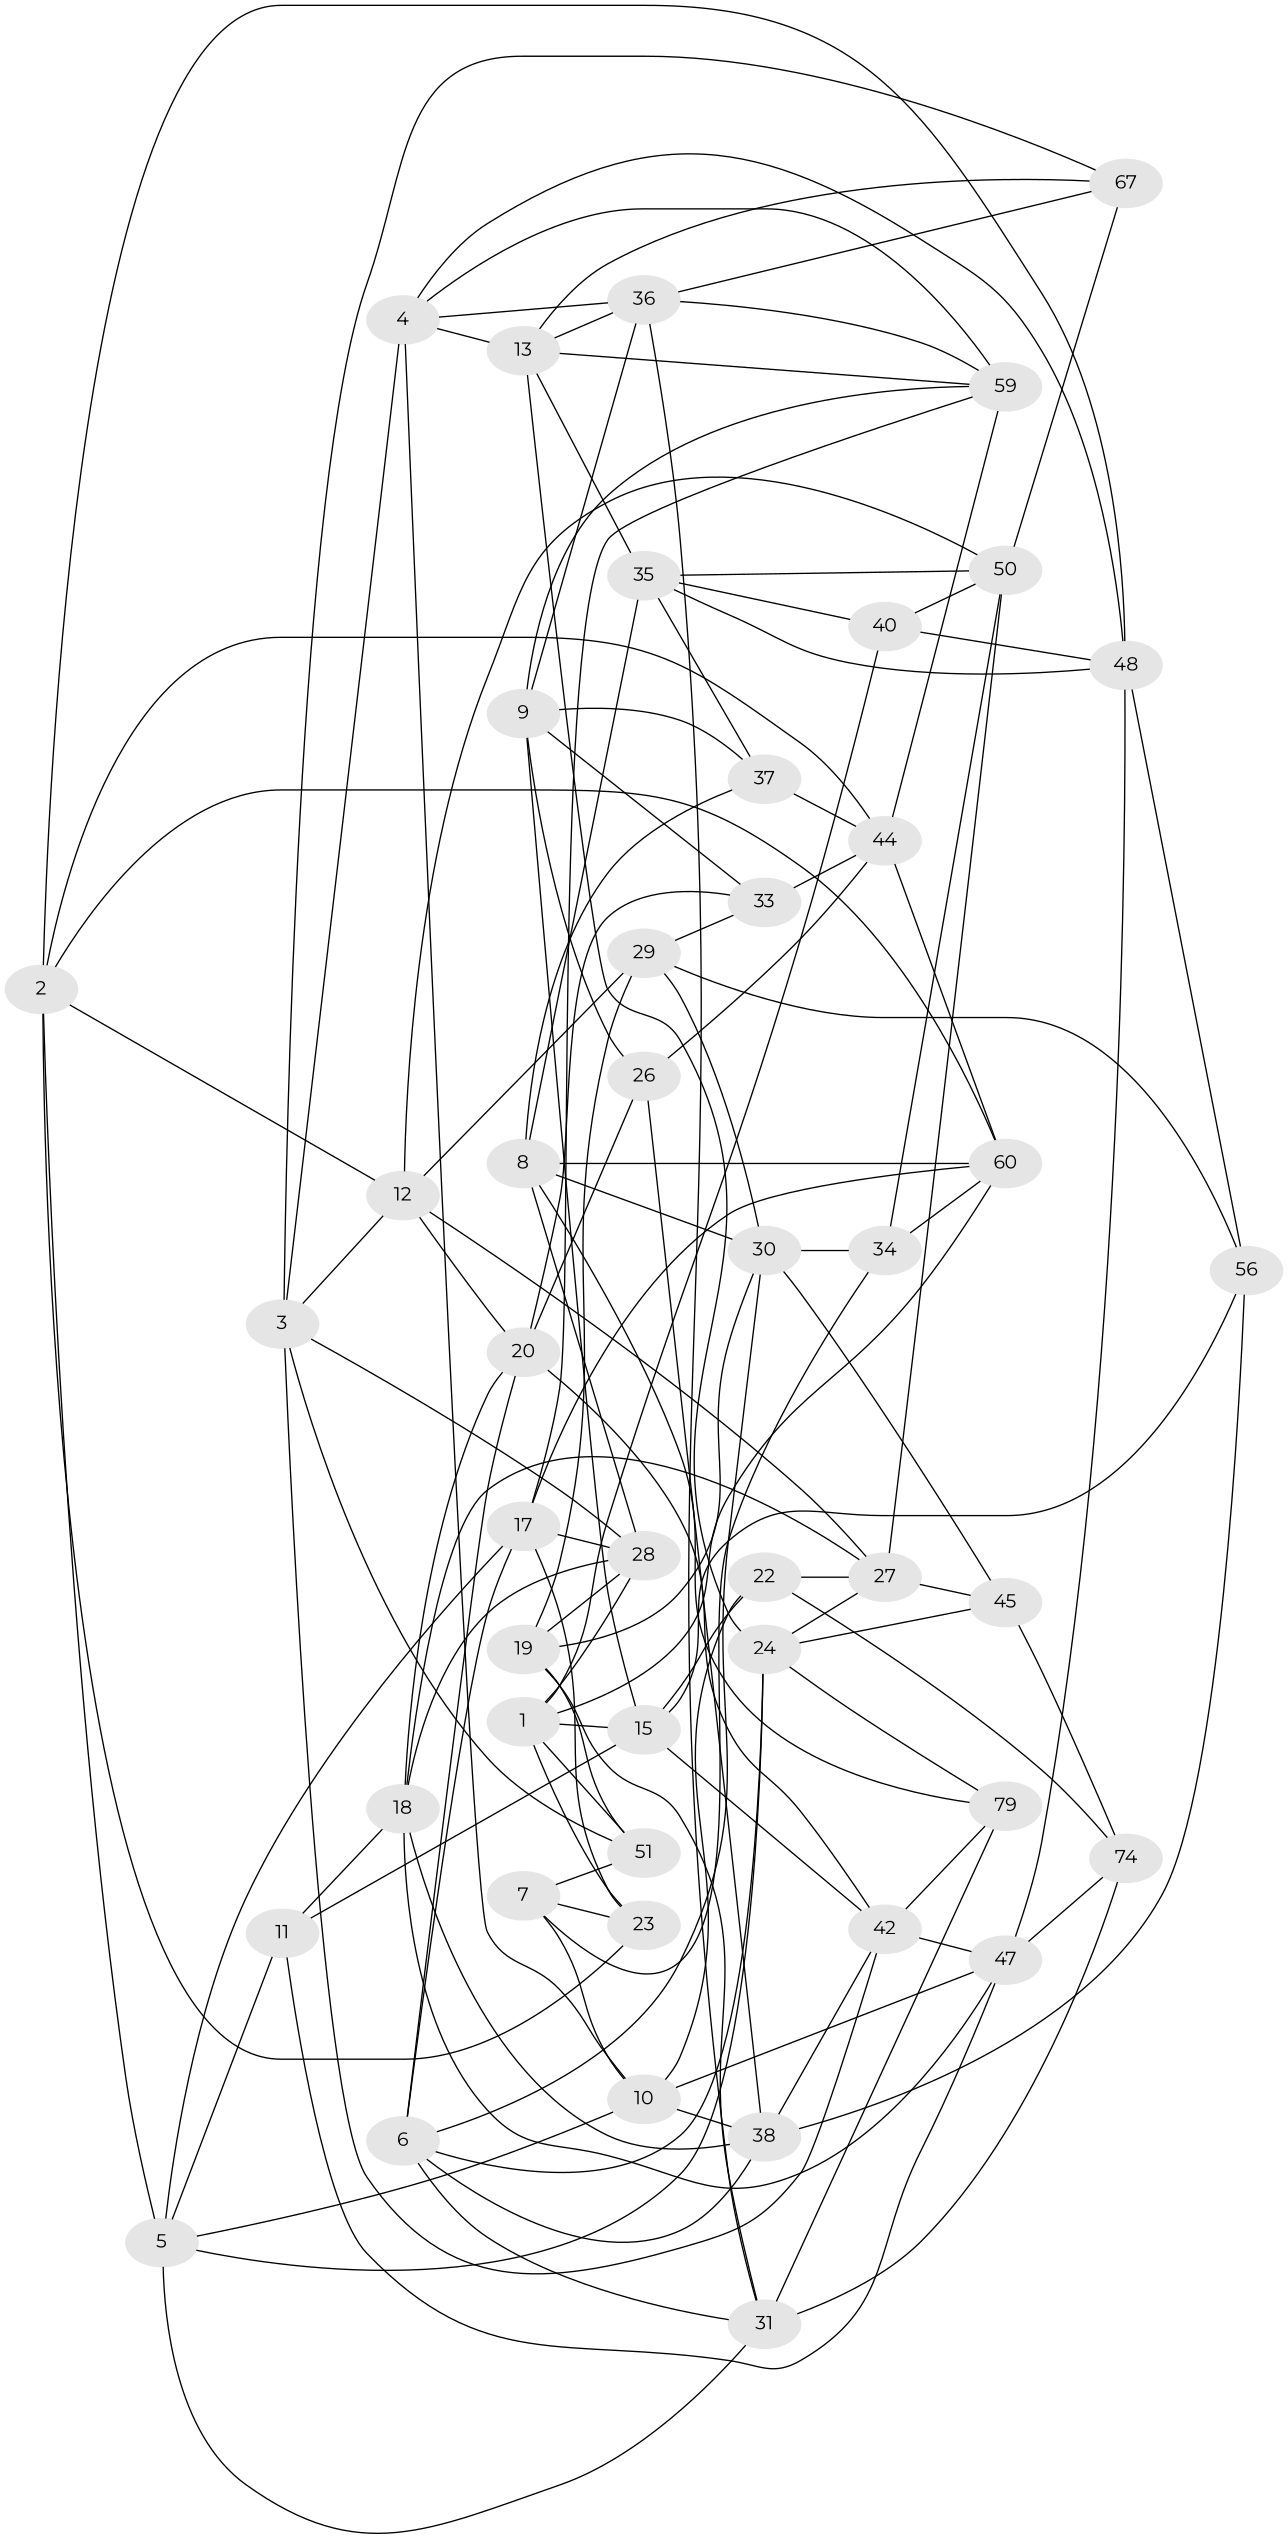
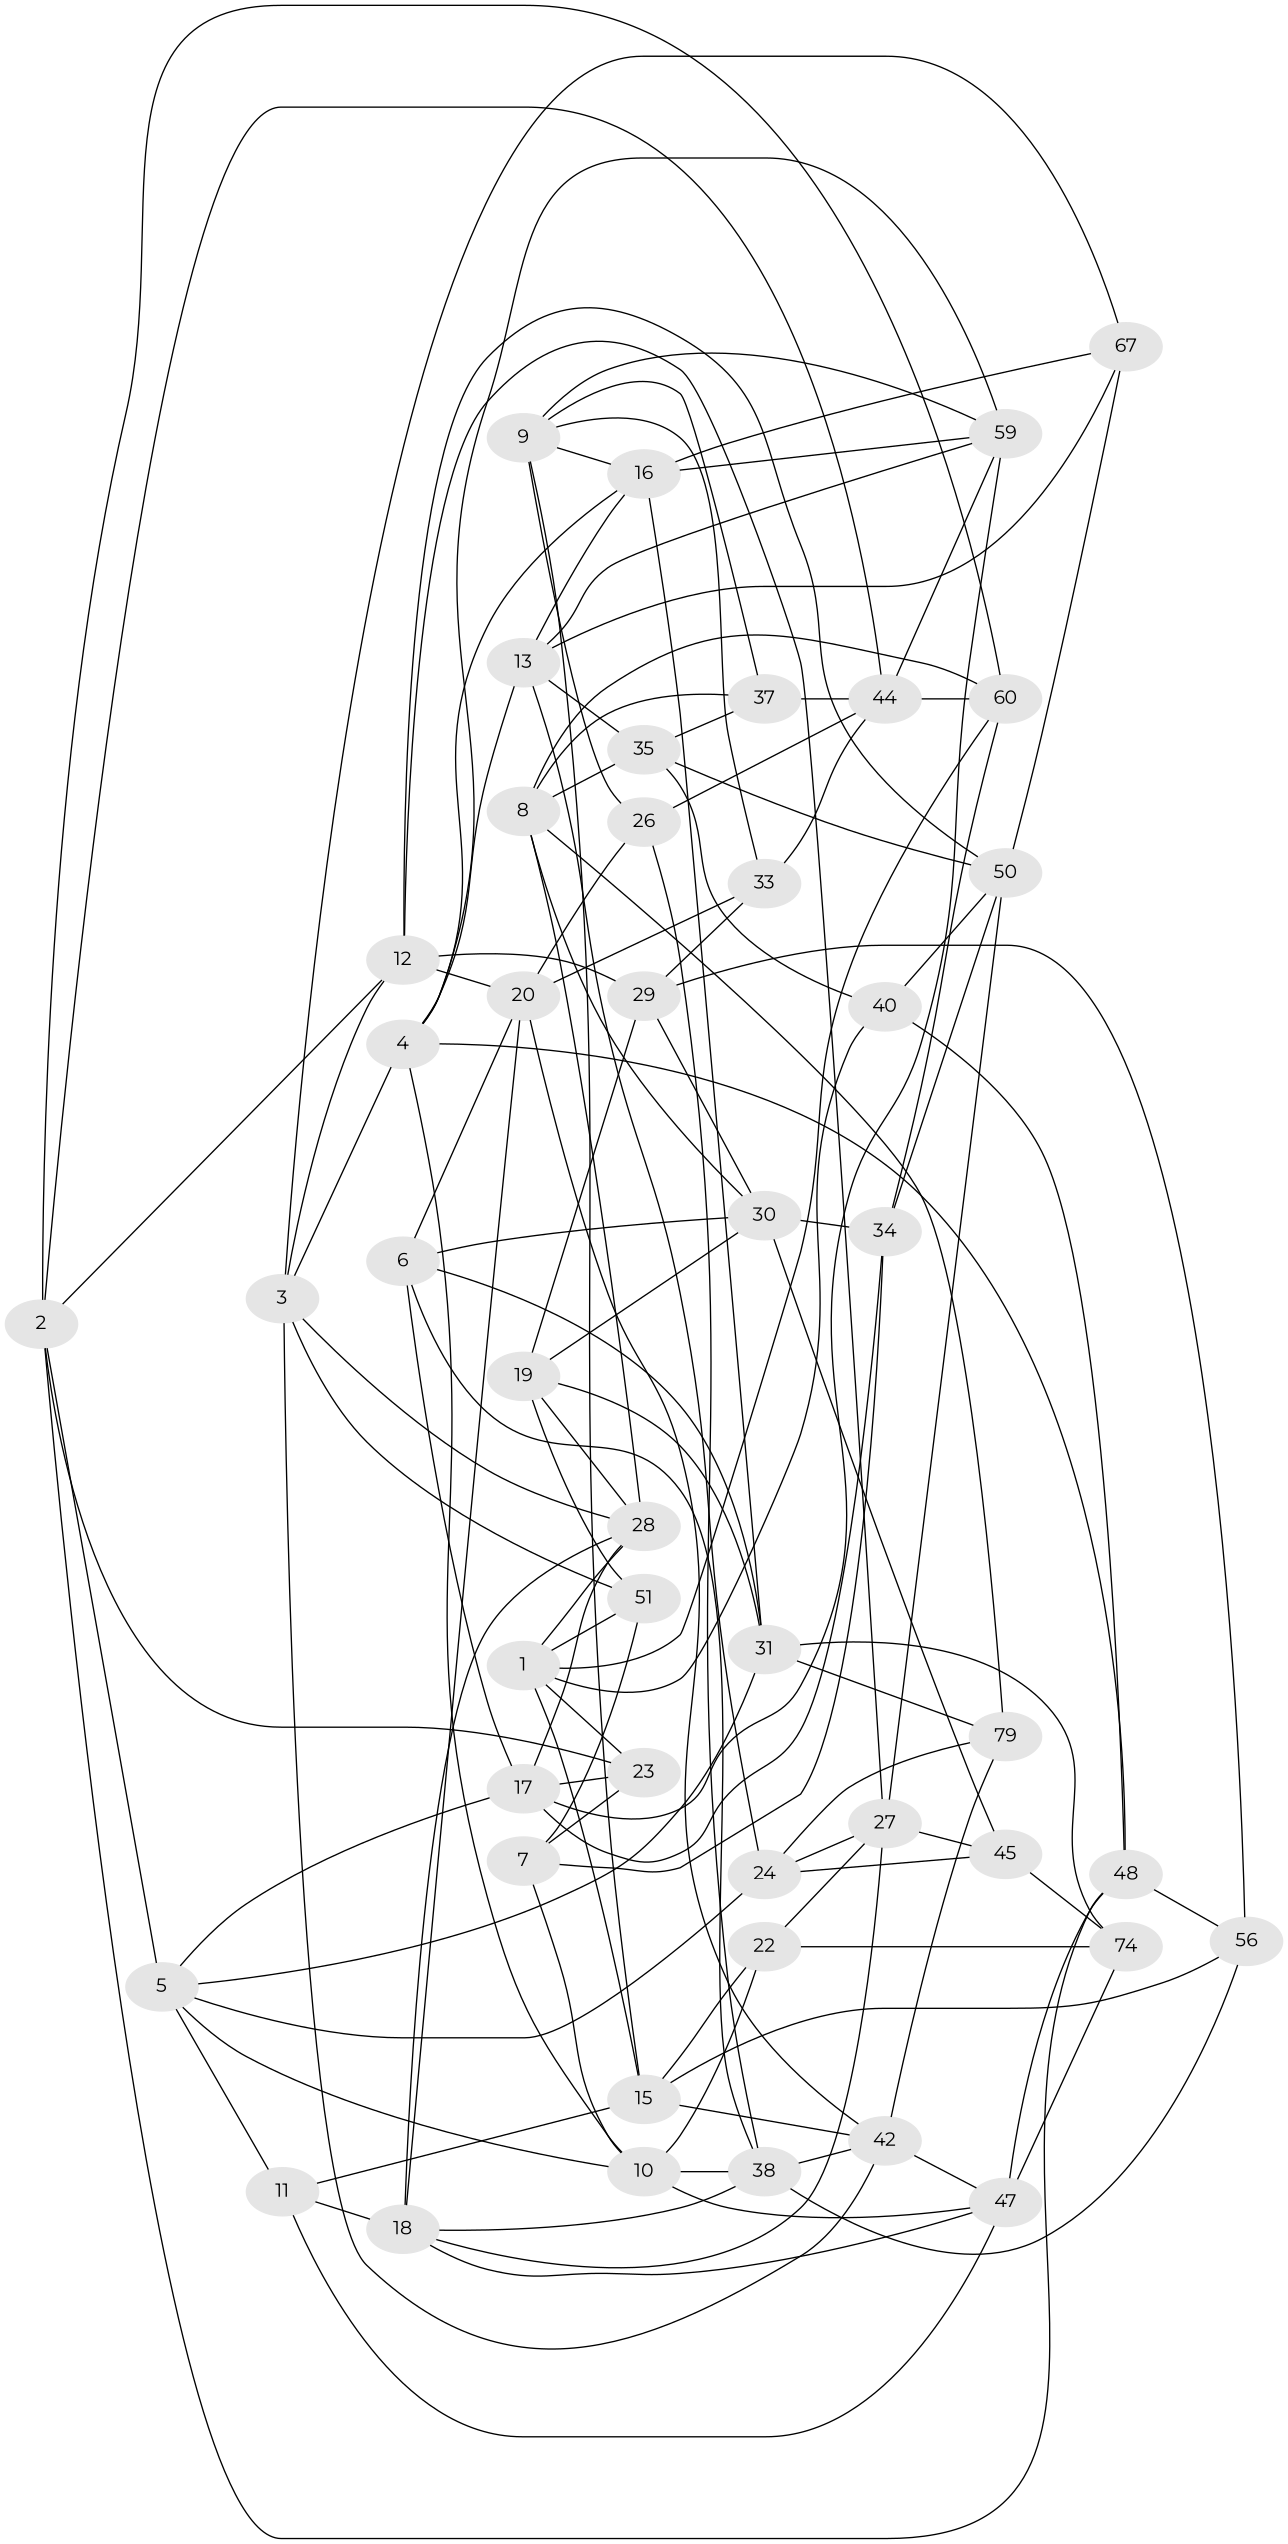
node "36": label "36" -> "16"
edge "35" -- "48": removed
edge "60" -- "17": now "34" -- "17"
edge "24" -- "6": removed
